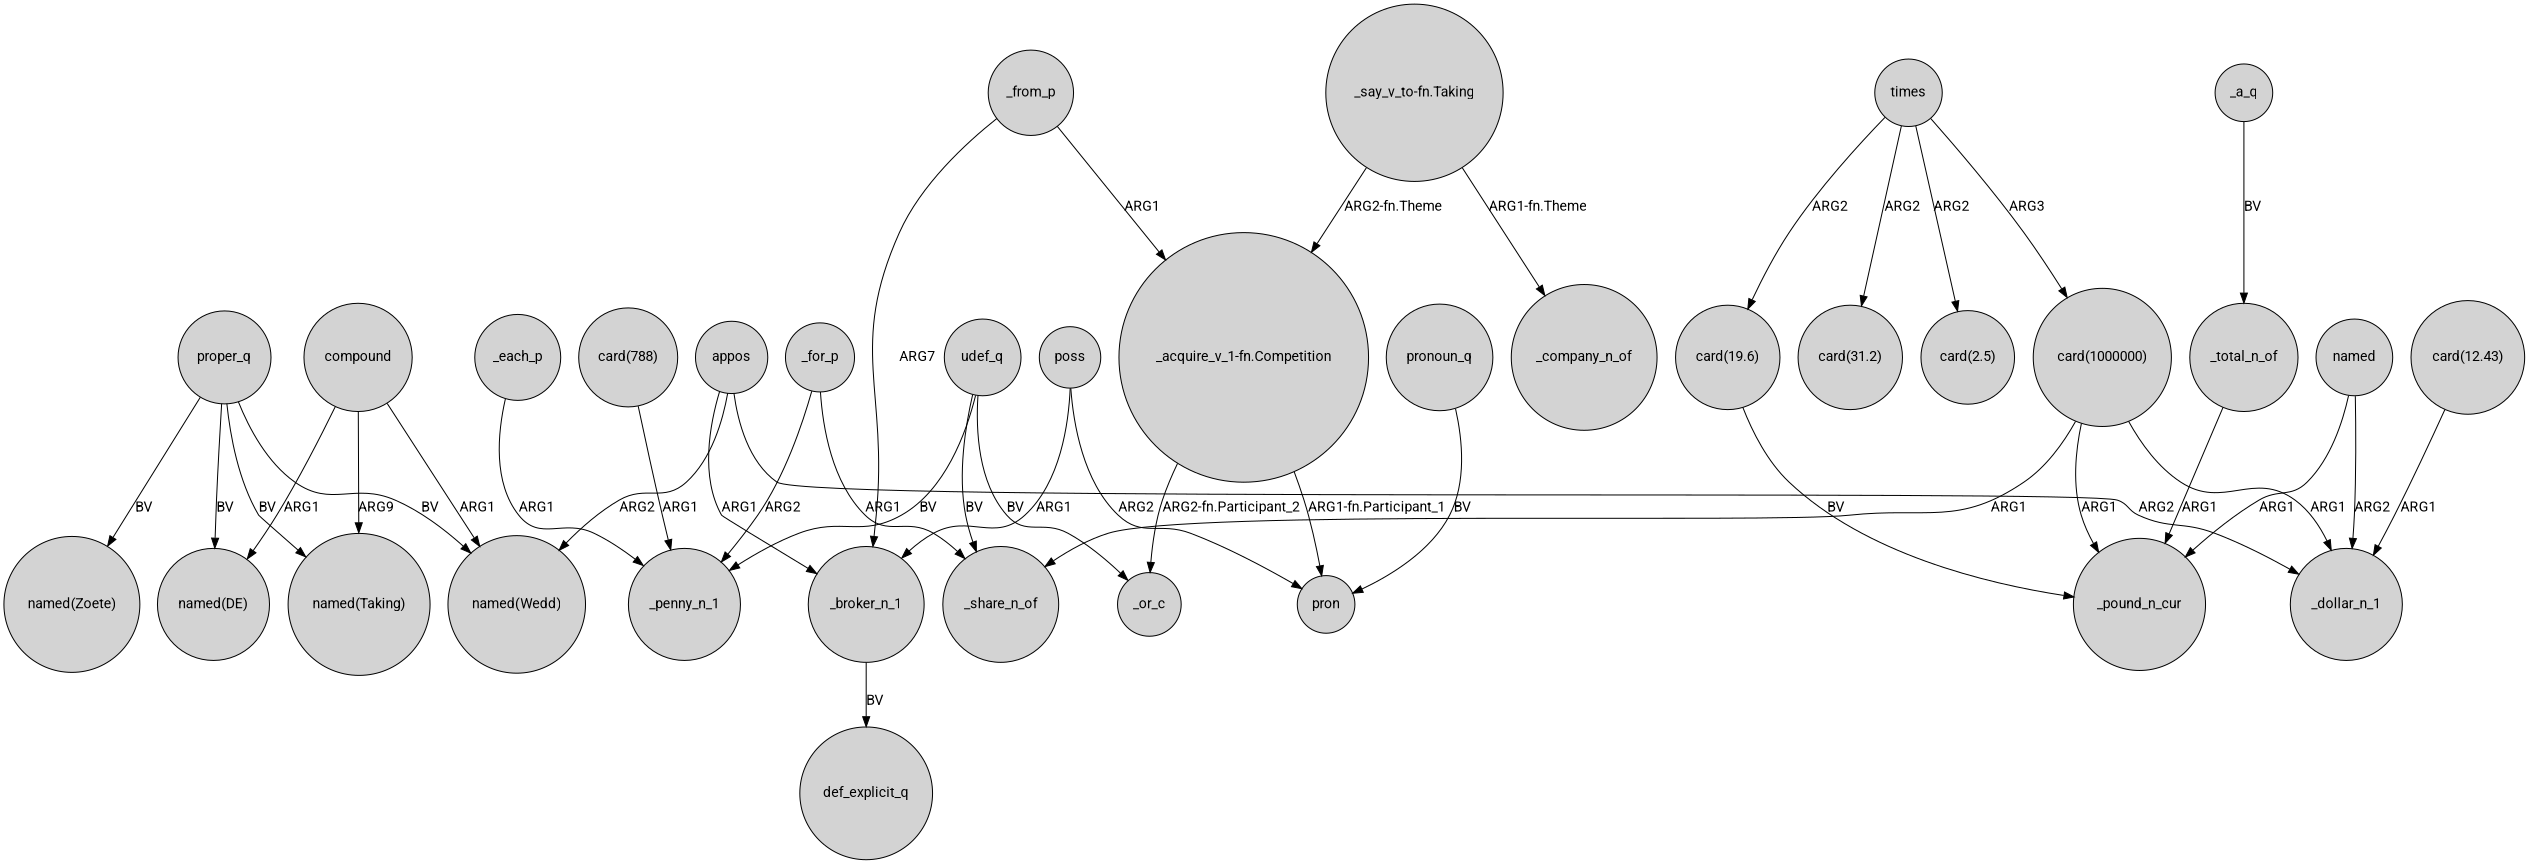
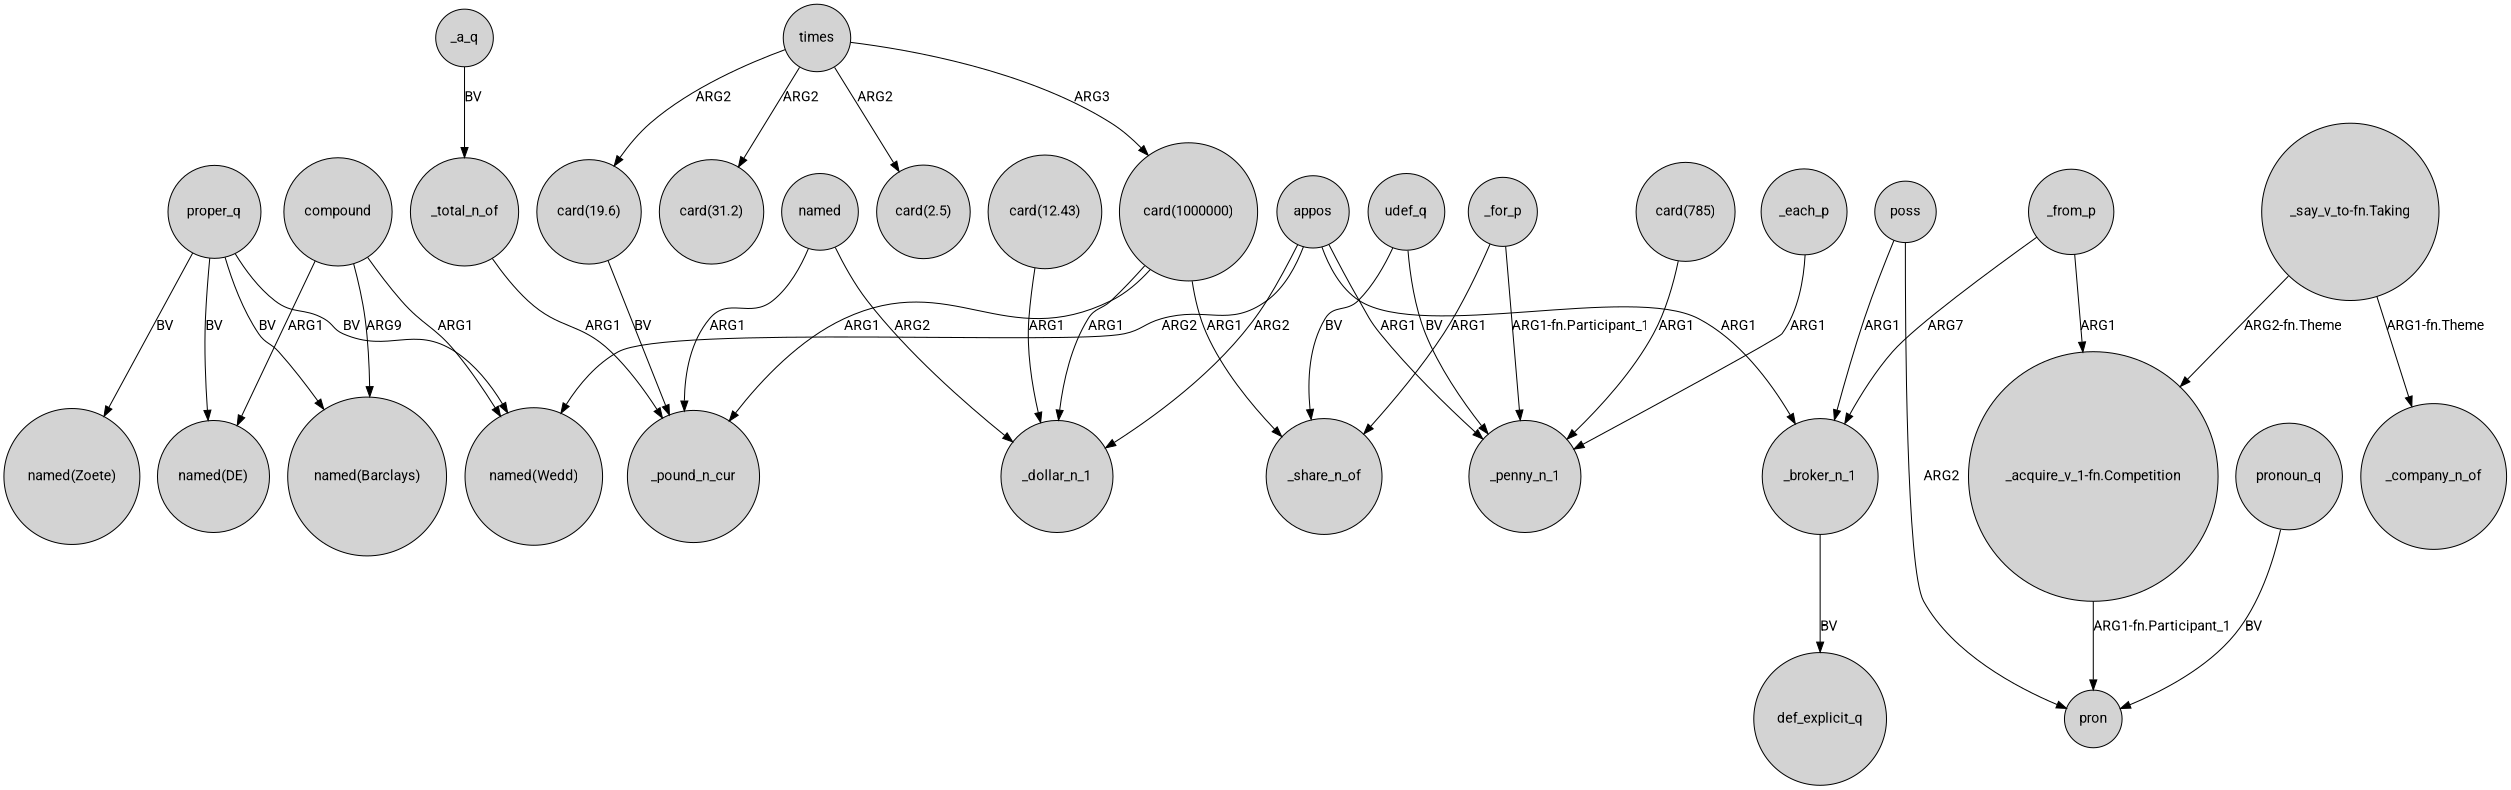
edge "appos" -> "_penny_n_1": added, label "ARG1"
node "card(788)": label "card(788)" -> "card(785)"
edge "_for_p" -> "_penny_n_1": label "ARG2" -> "ARG1-fn.Participant_1"
node "named(Taking)": label "named(Taking)" -> "named(Barclays)"
node "_or_c": removed
